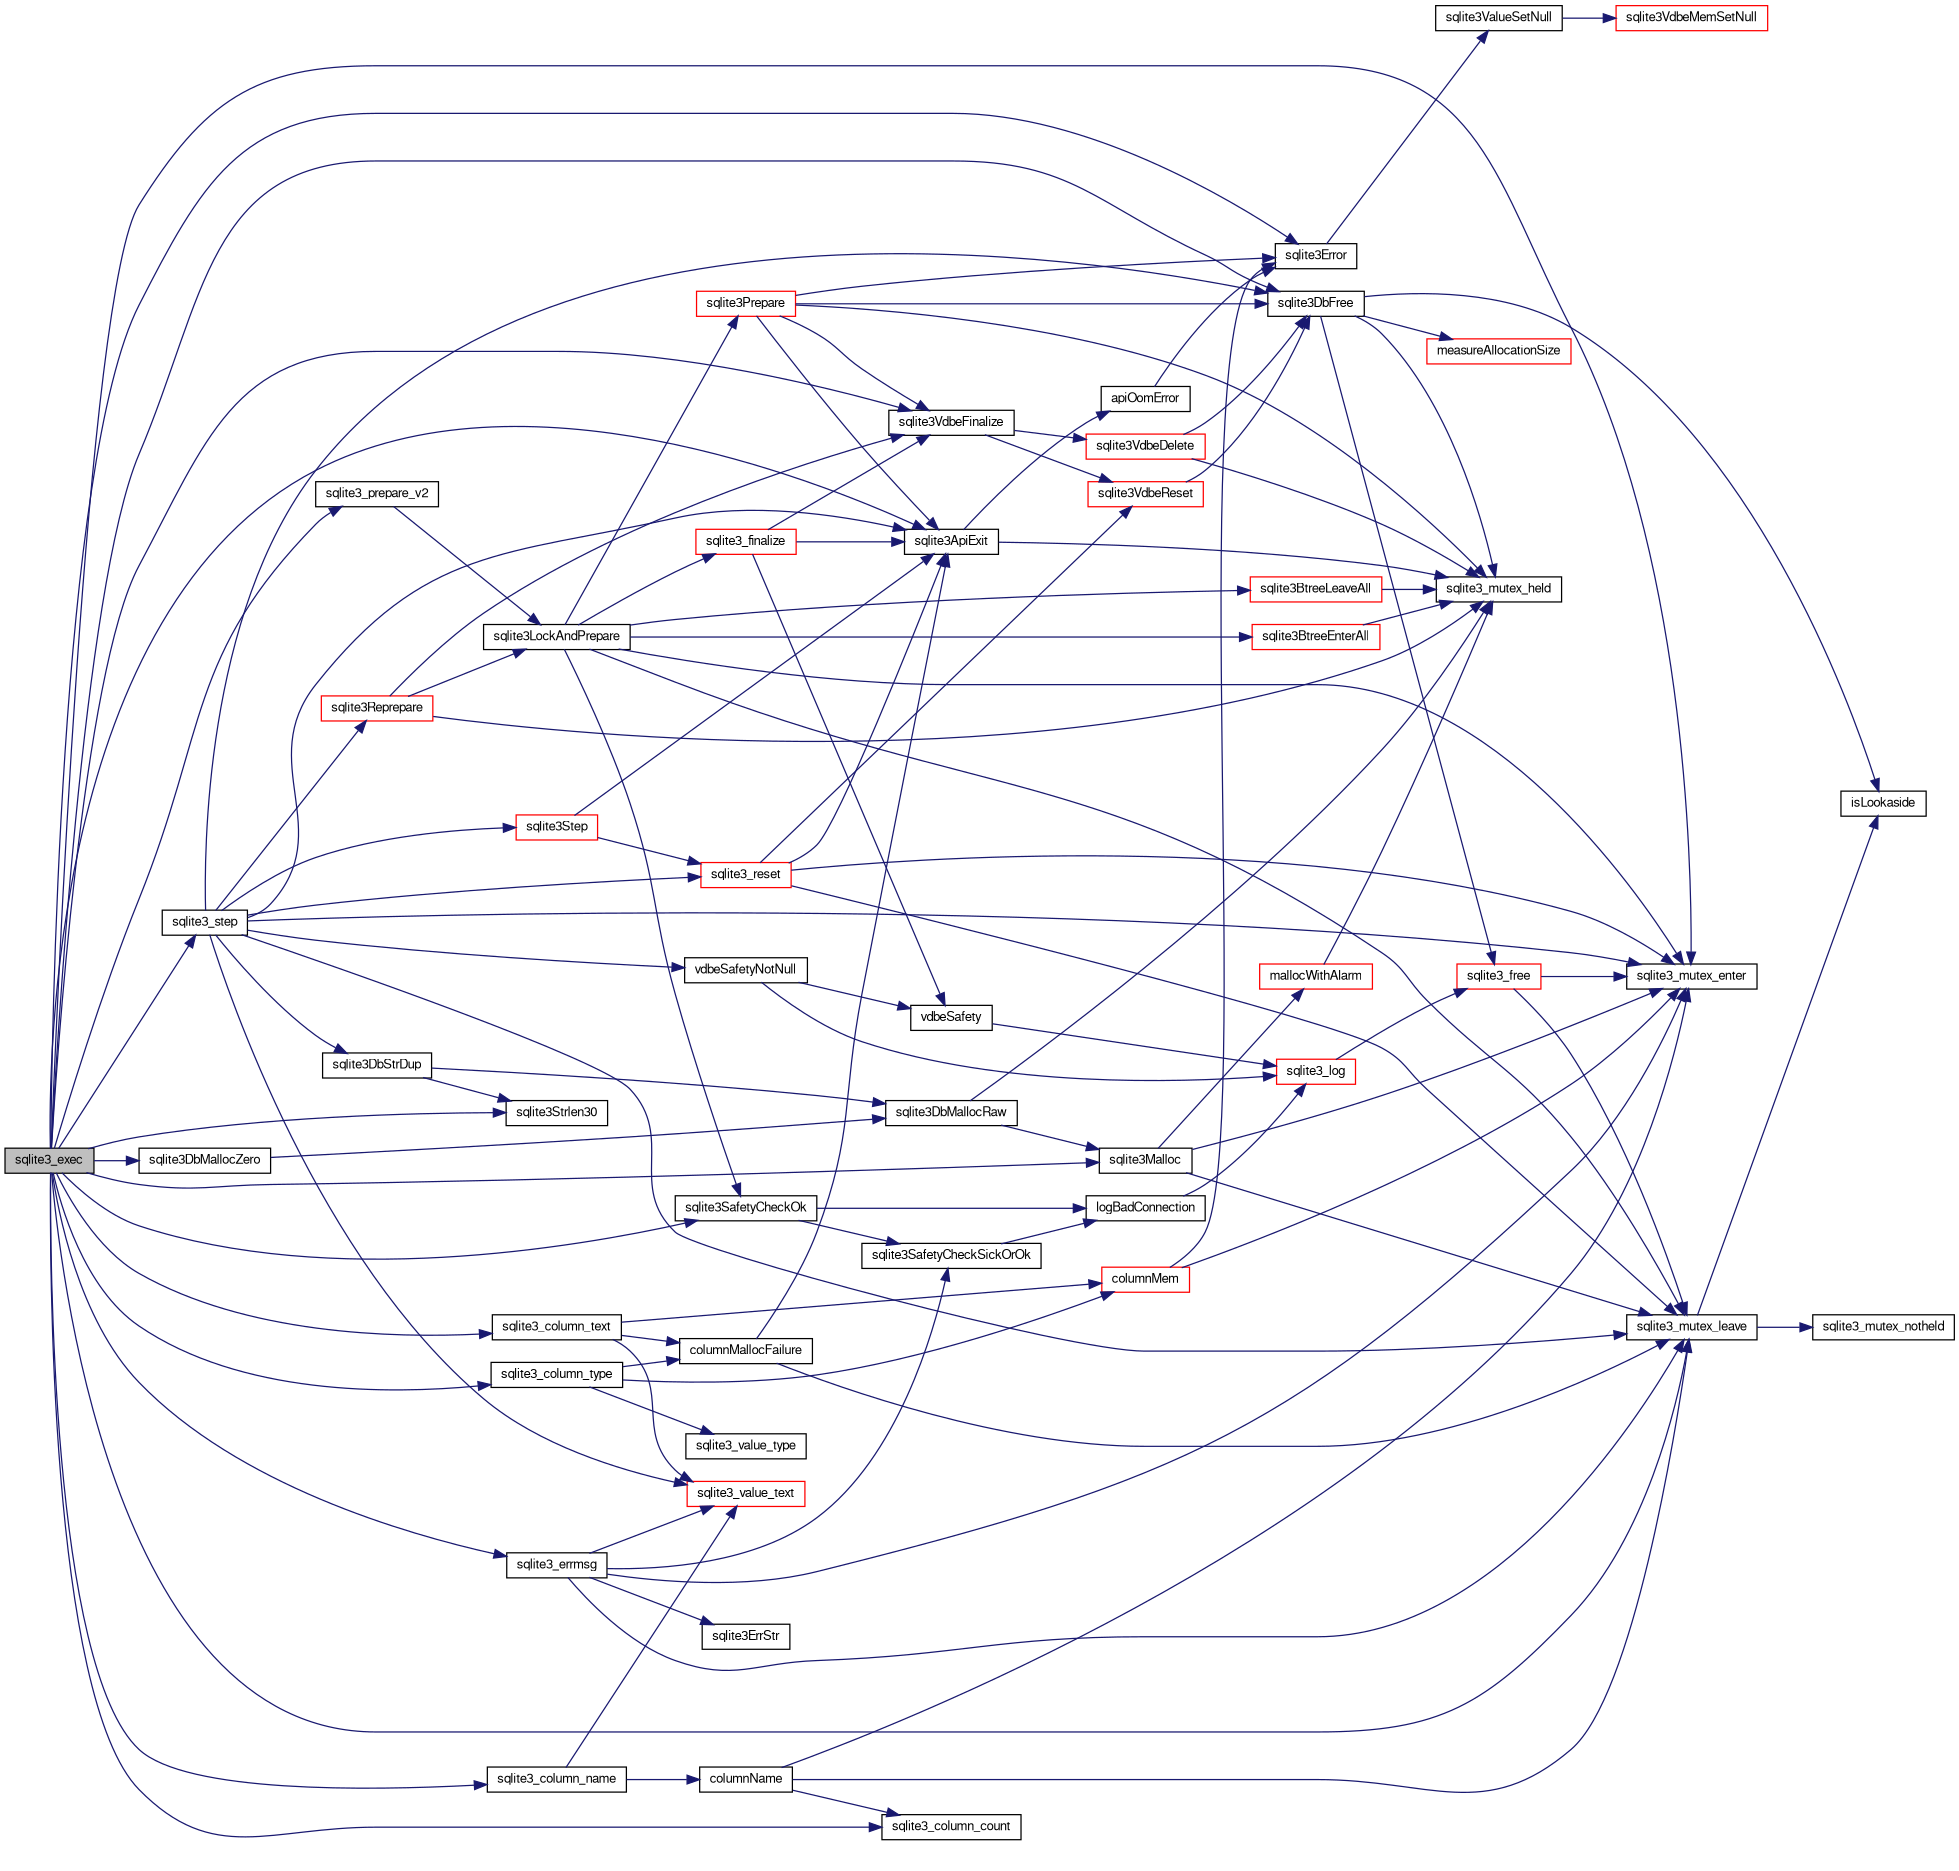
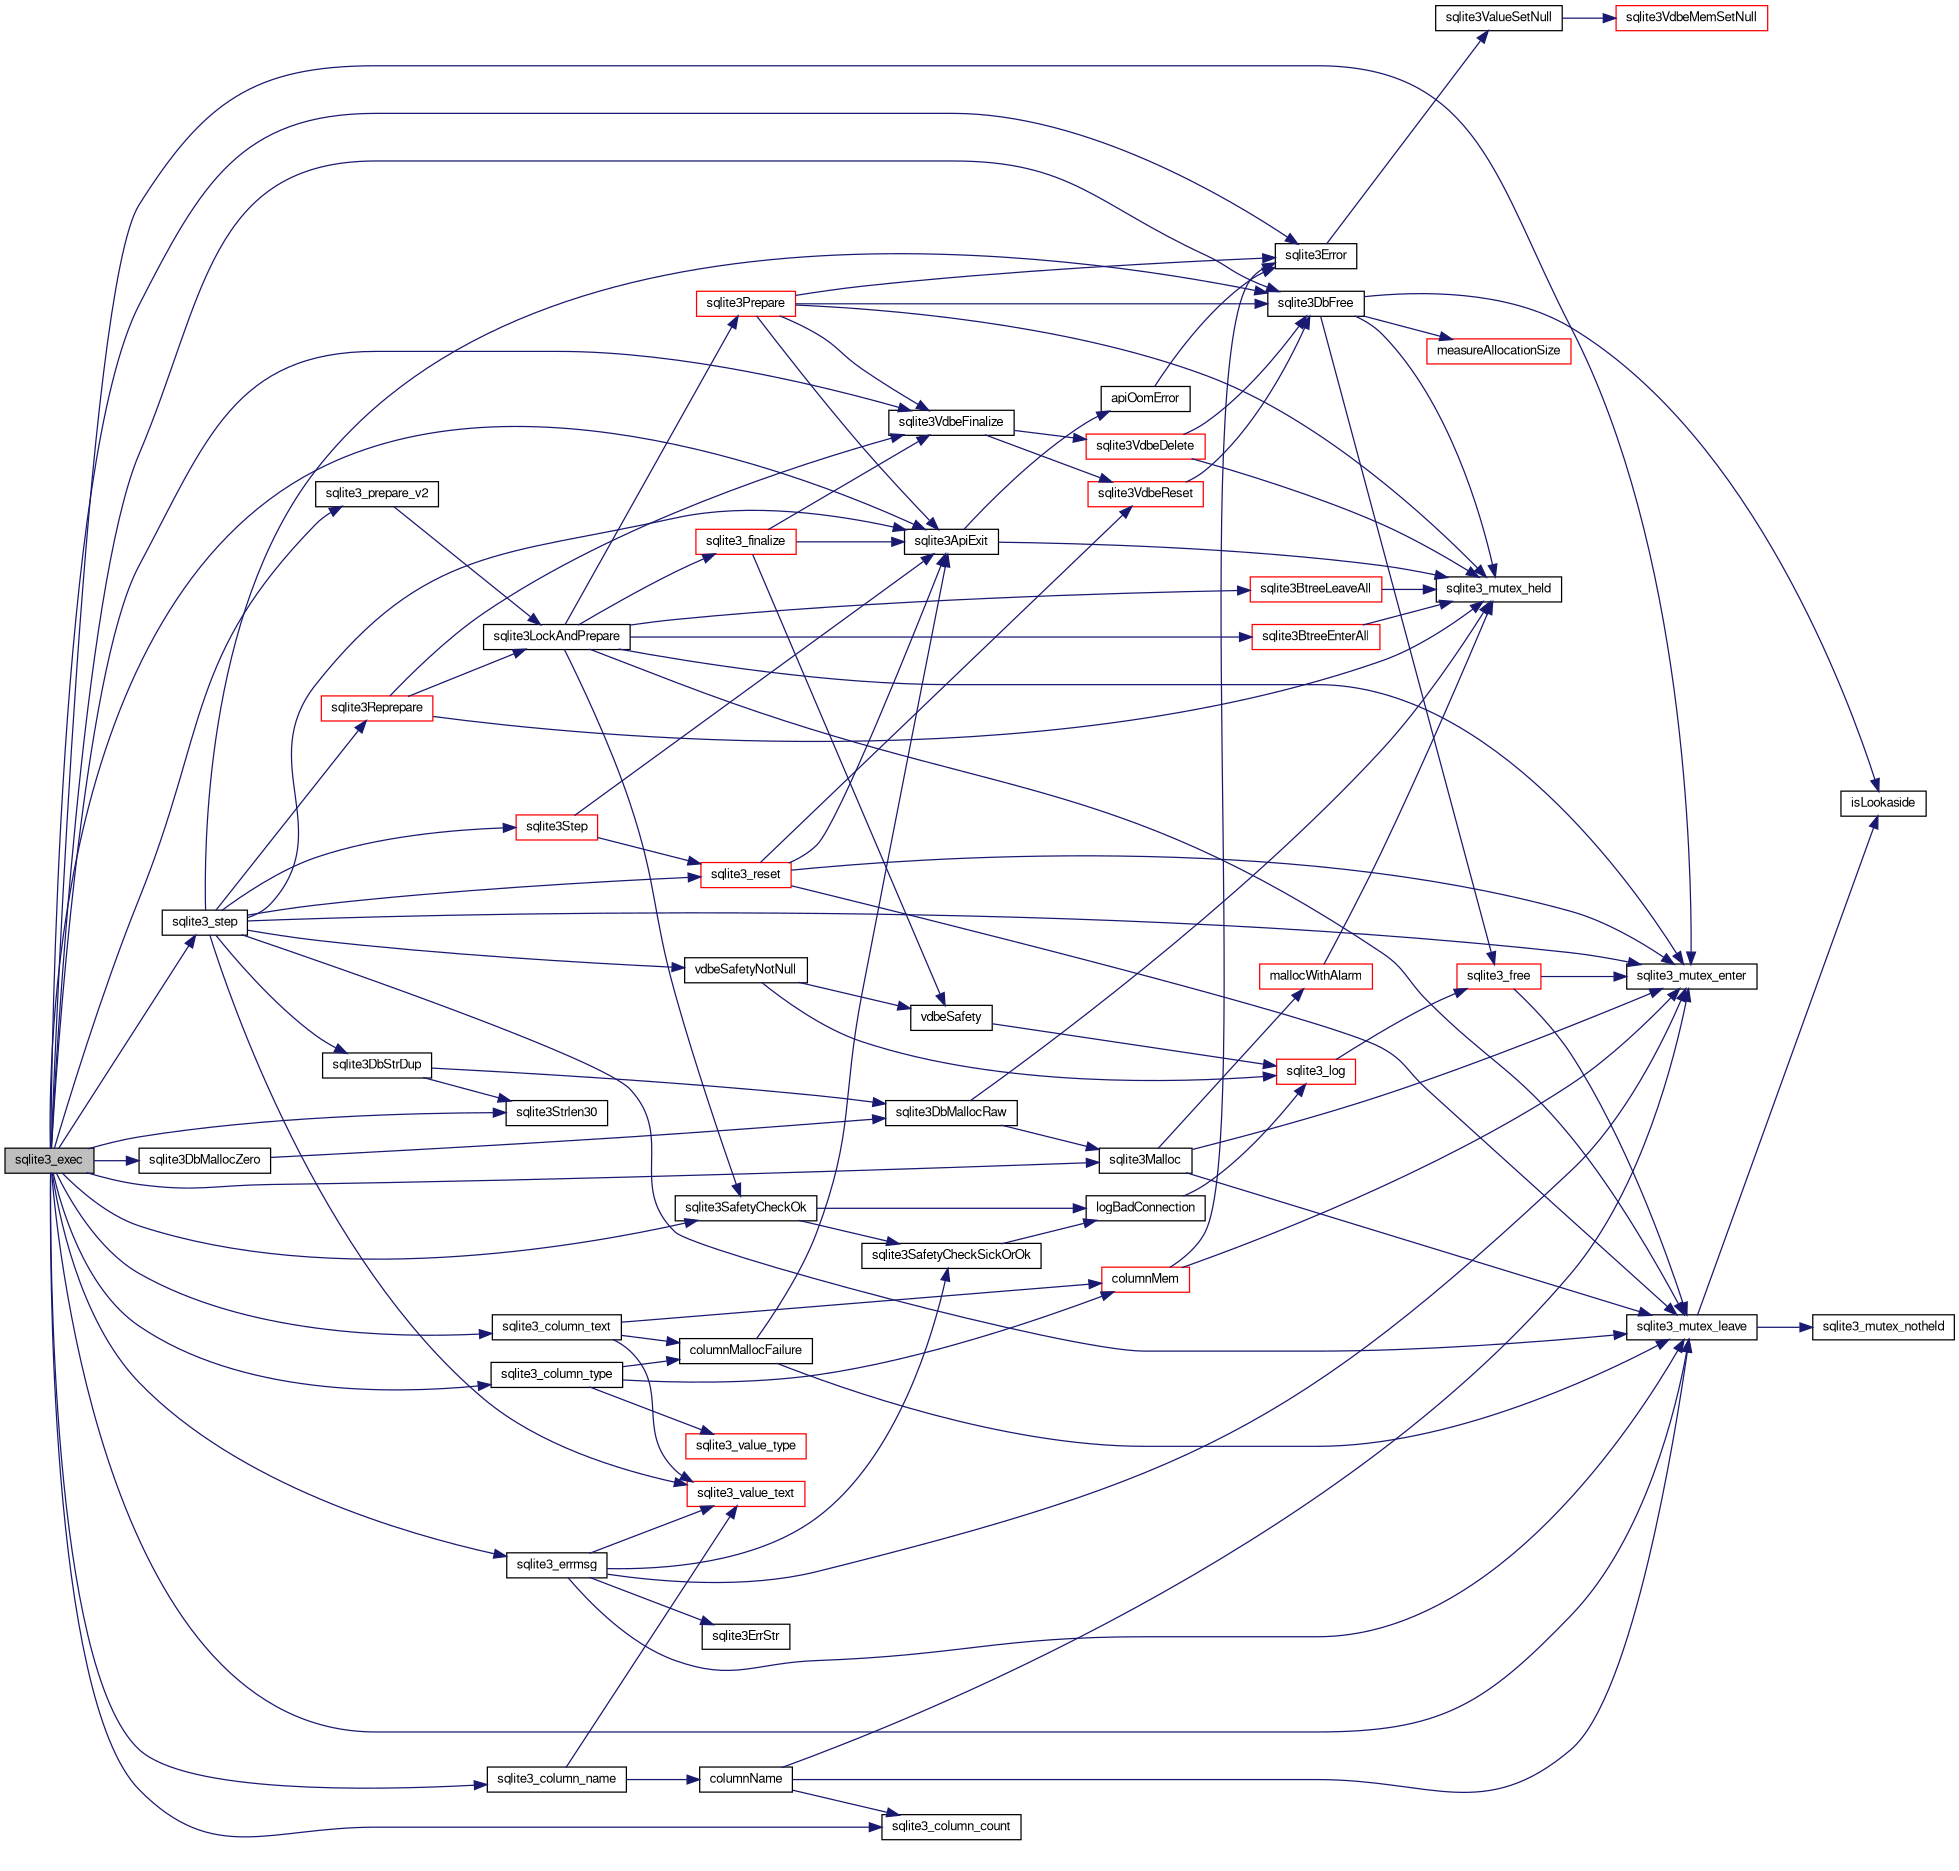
node "sqlite3_value_type": color black -> red
